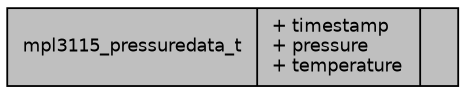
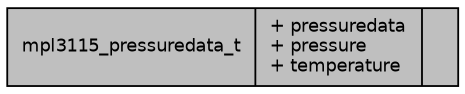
node "mpl3115_pressuredata_t": text "+ timestamp" -> "+ pressuredata"
